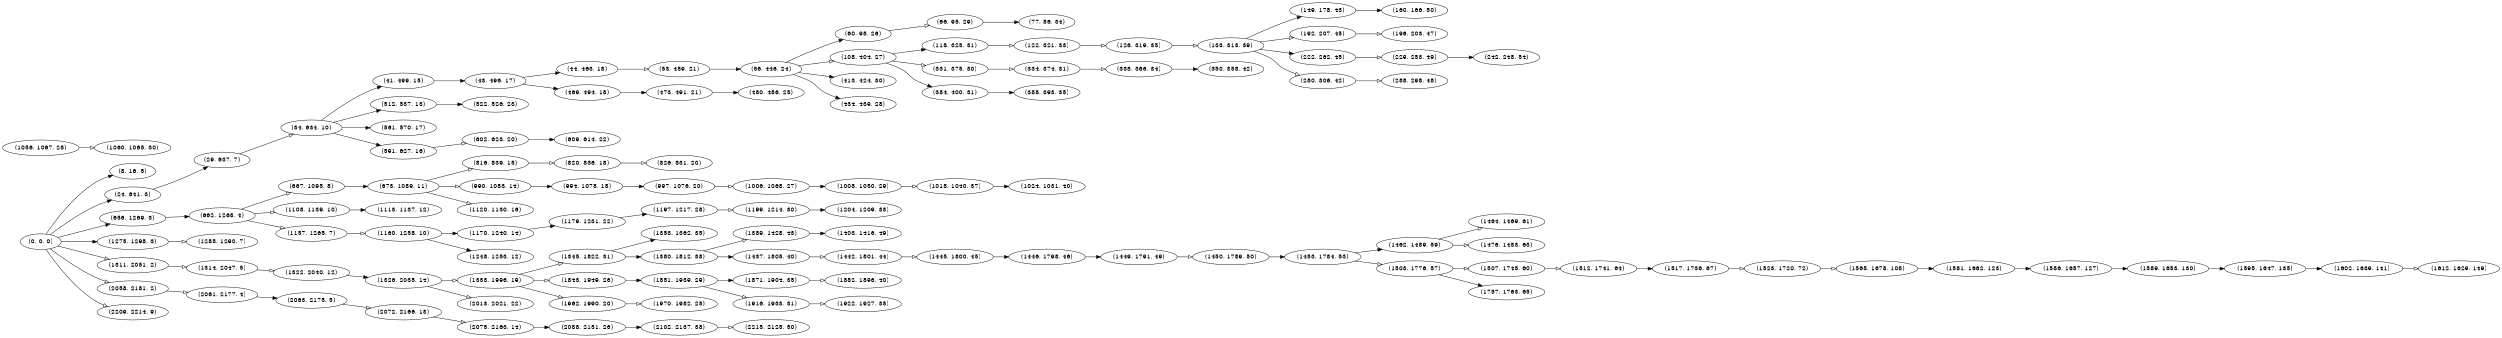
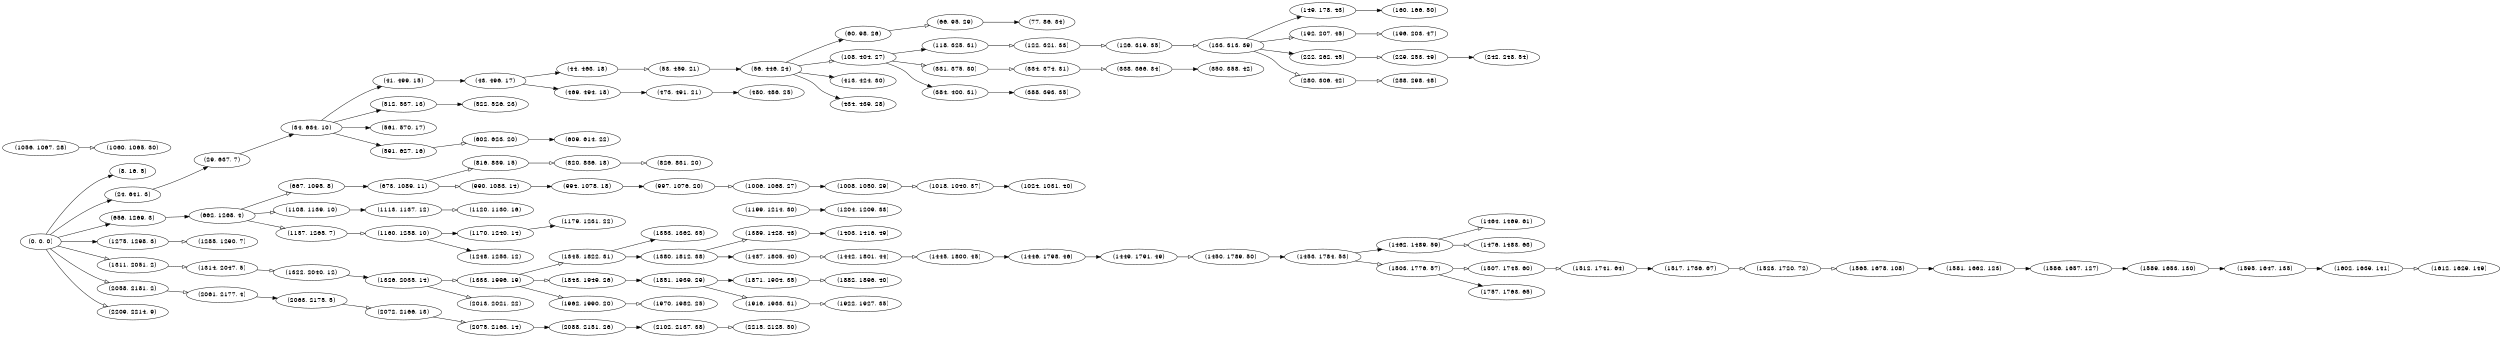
edge "(29, 637, 7)" -> "(34, 634, 10)": arrowhead onormal -> normal
edge "(673, 1089, 11)" -> "(1120, 1130, 16)": now "(1113, 1137, 12)" -> "(1120, 1130, 16)"
node "(1197, 1217, 28)": removed
